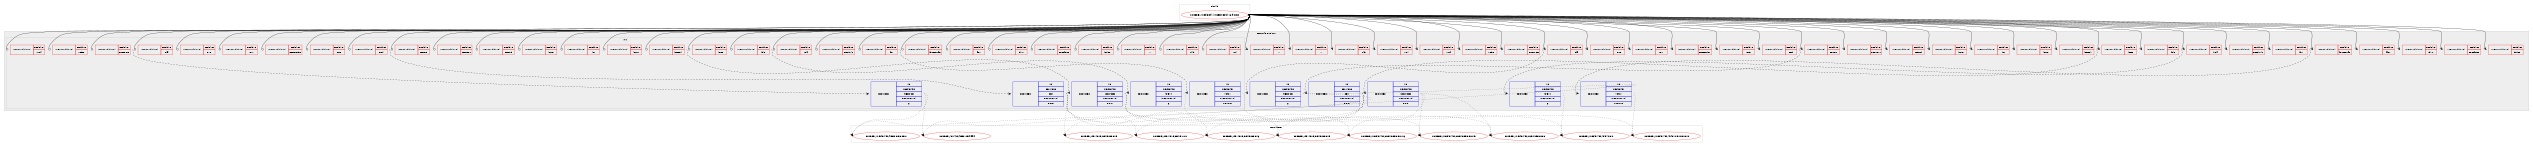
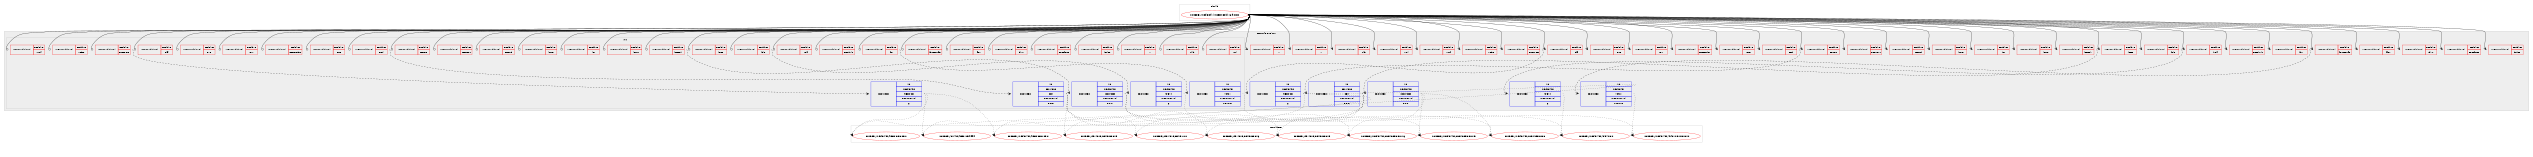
node "portage://media-libs/freetype-2.13.2": added
